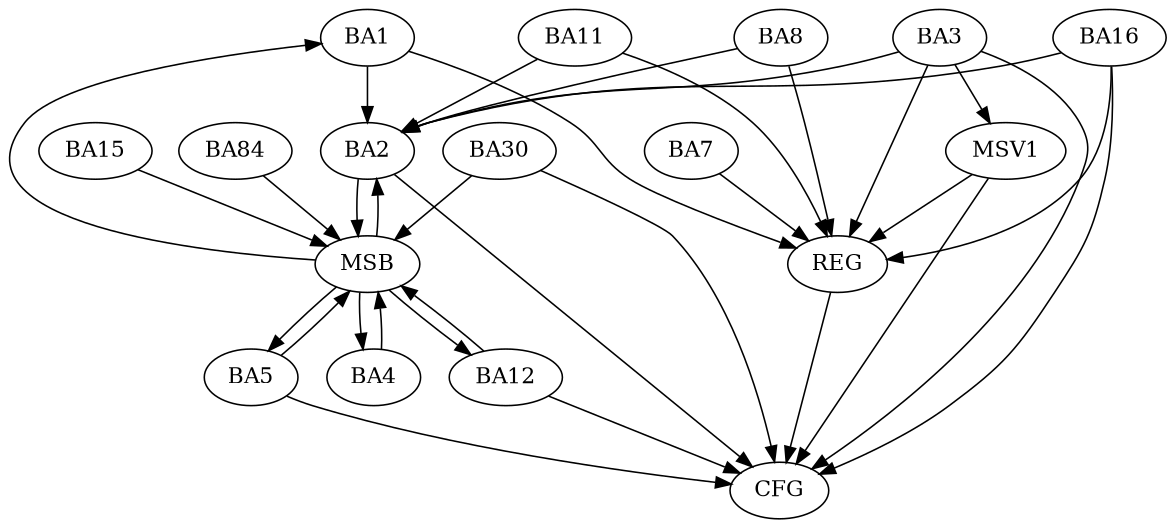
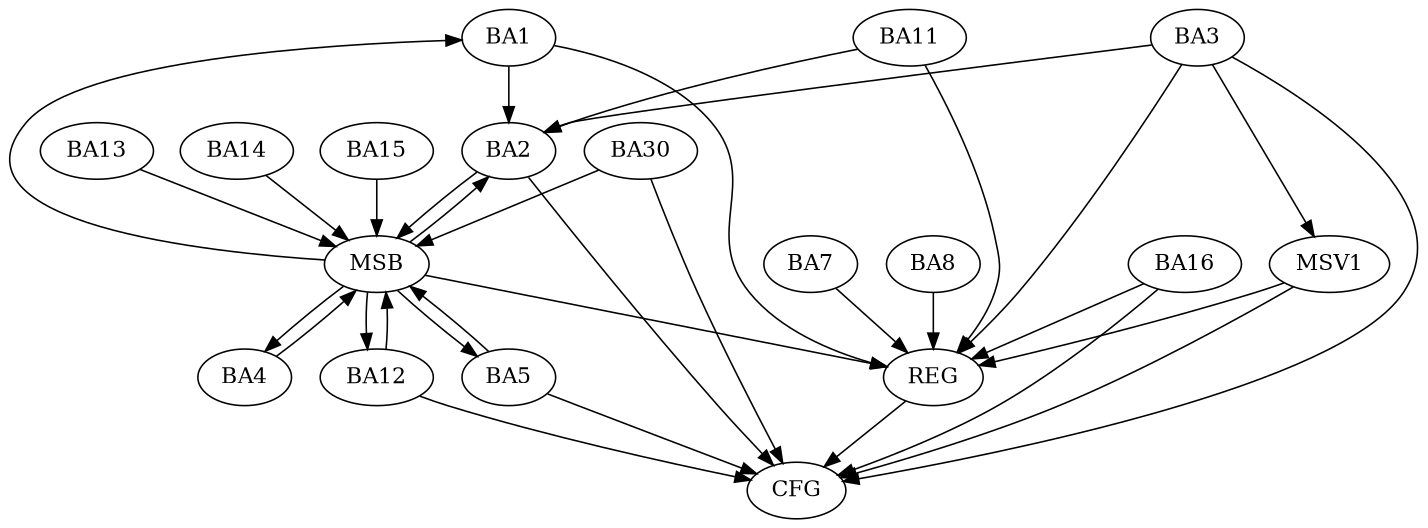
edge "BA8" -> "BA2": removed
edge "BA16" -> "BA2": removed
node "BA13": added
node "BA84": label "BA84" -> "BA14"
edge "MSB" -> "REG": added
